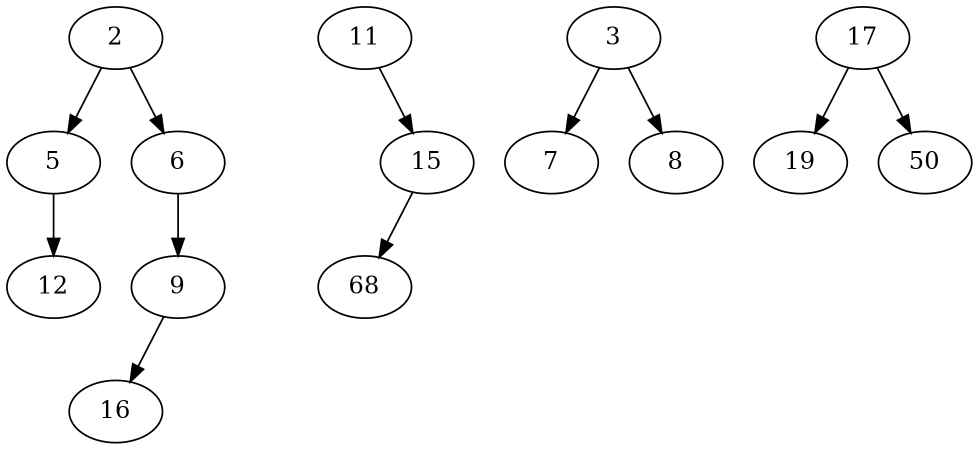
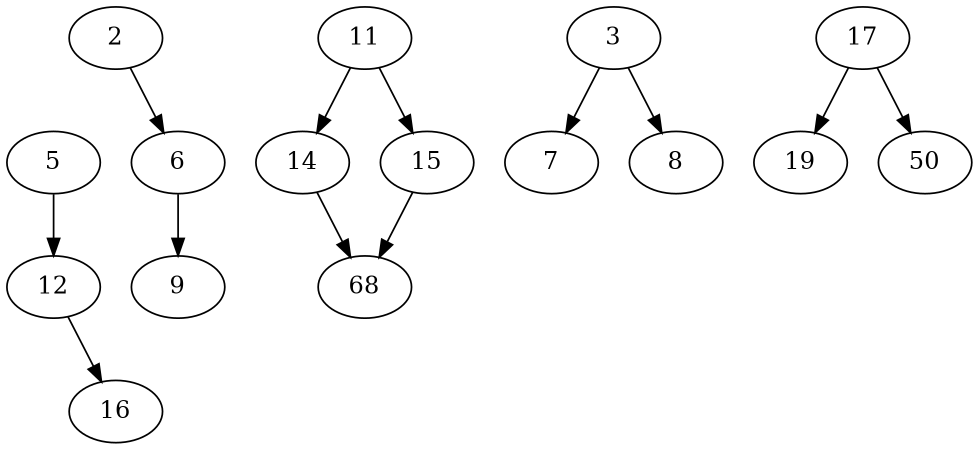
edge "2" -> "5": removed
node "14": added
edge "9" -> "16": now "12" -> "16"
